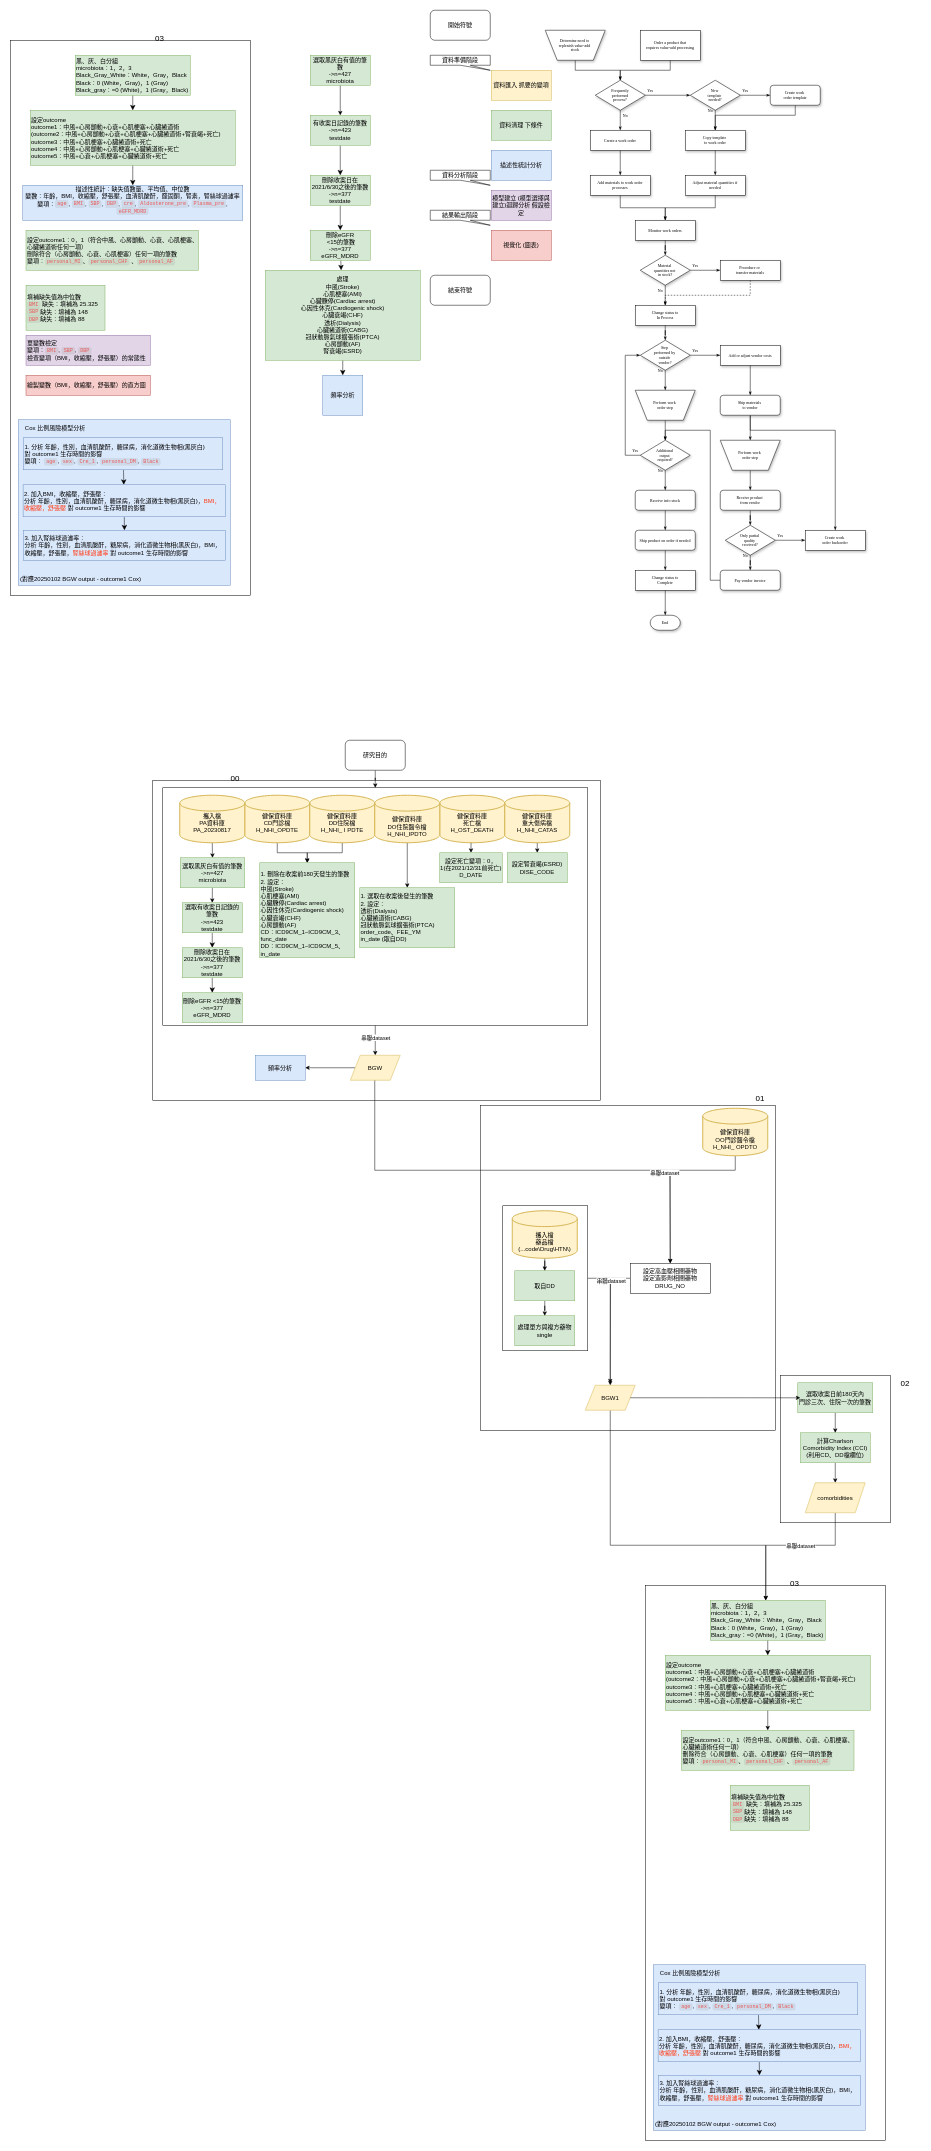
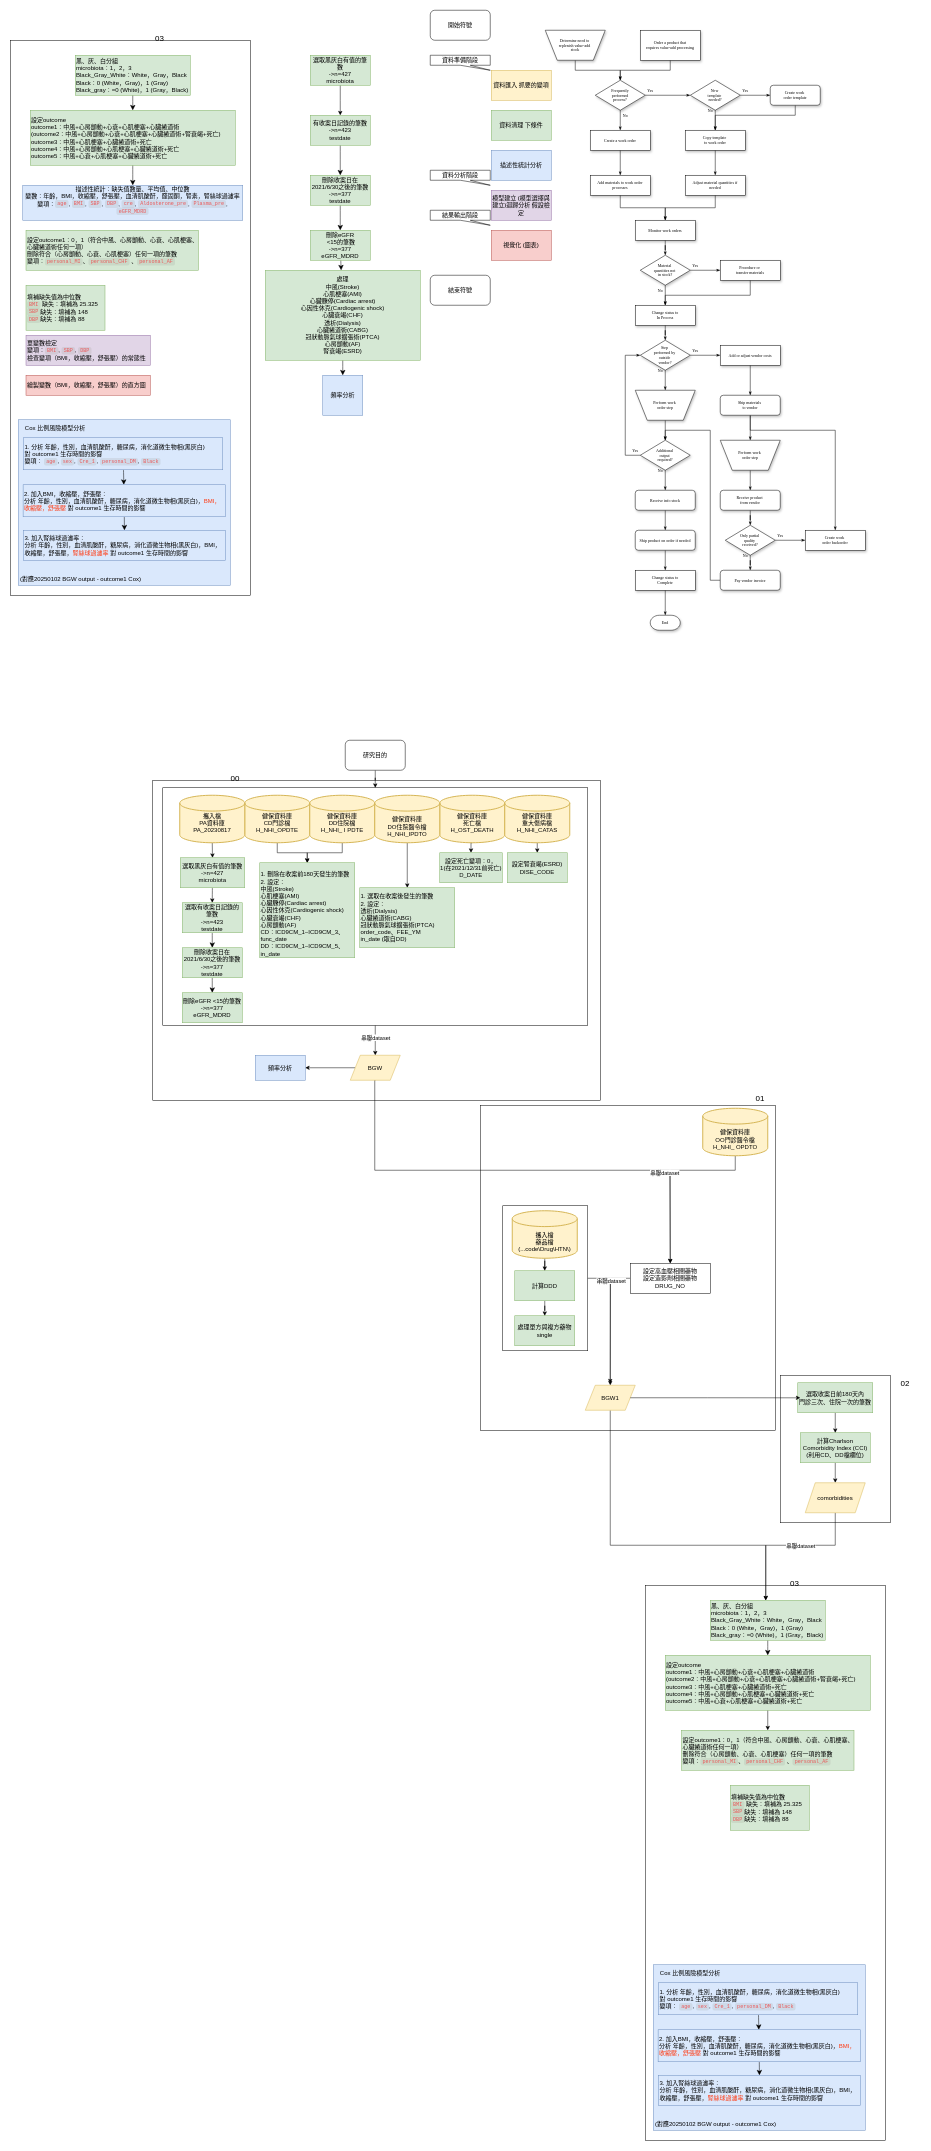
edge "Procedure or transfer materials" -> "Change status to In Process": style dashed -> solid
node "取自DD": label "取自DD" -> "計算DDD"
